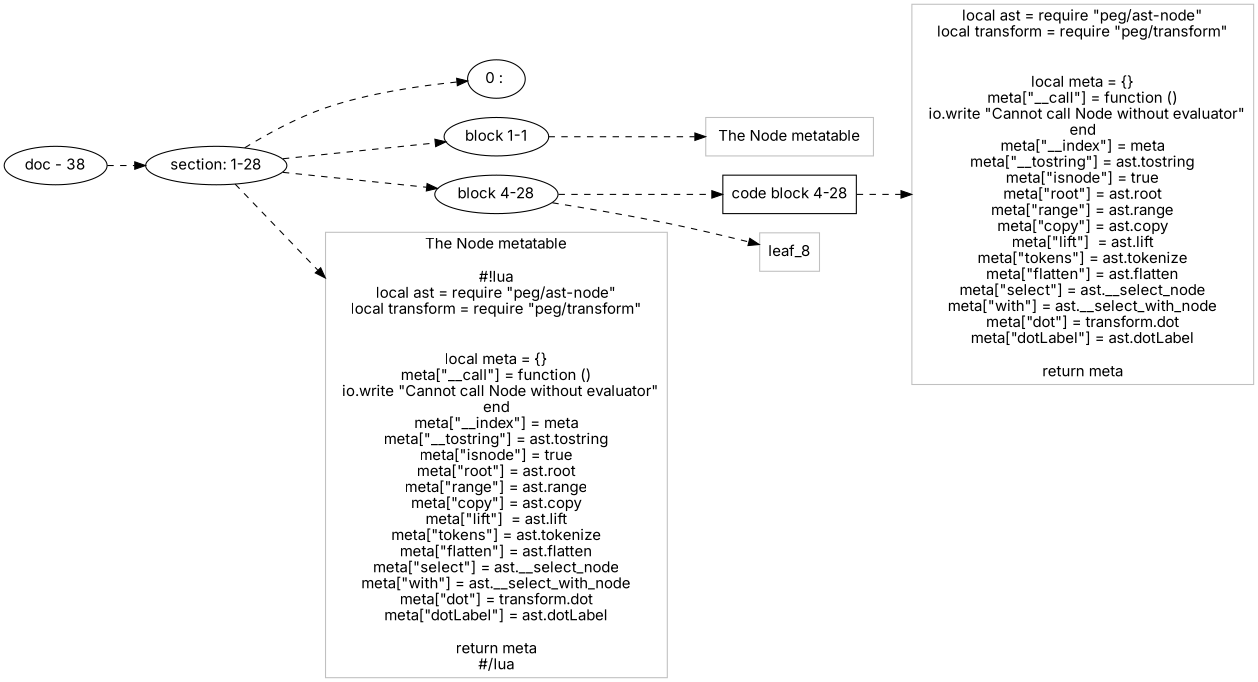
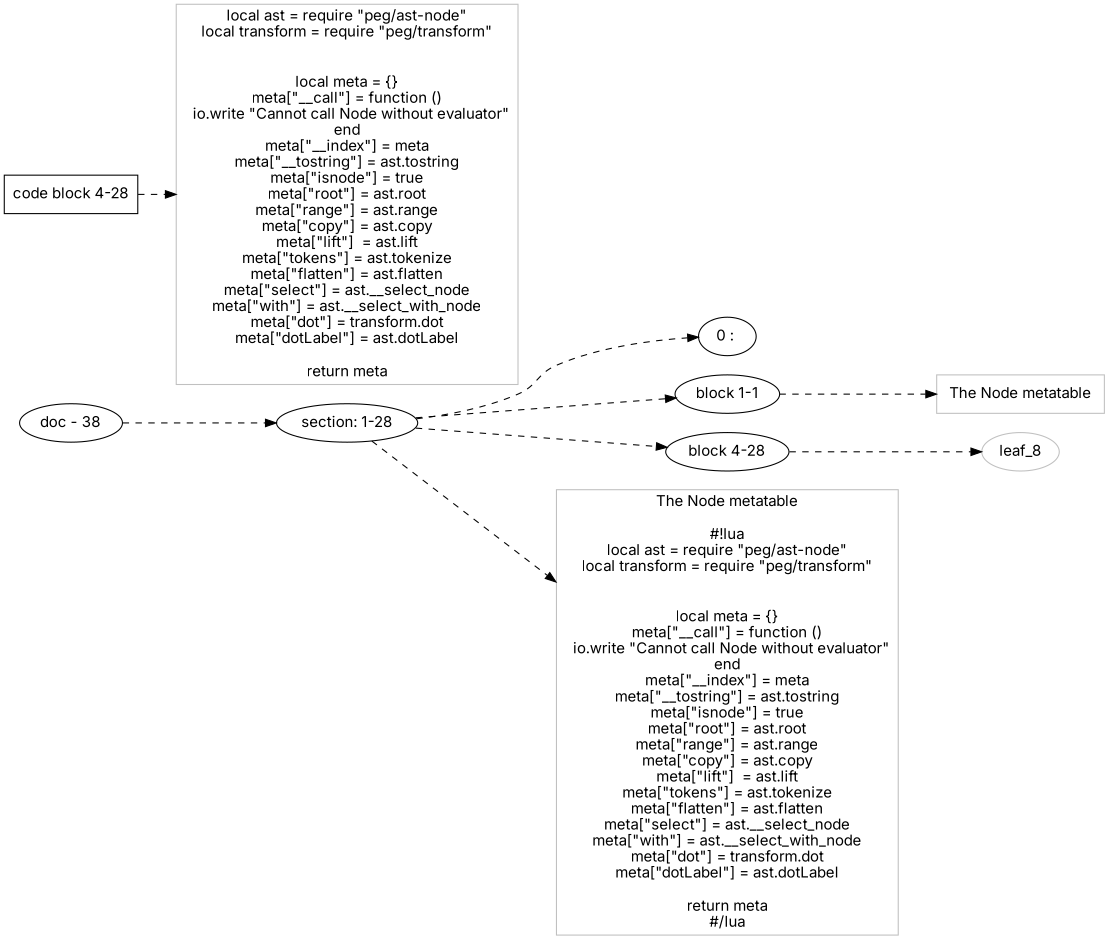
edge "block 4-28" -> "code block 4-28": removed
node "leaf_8": shape box -> ellipse
